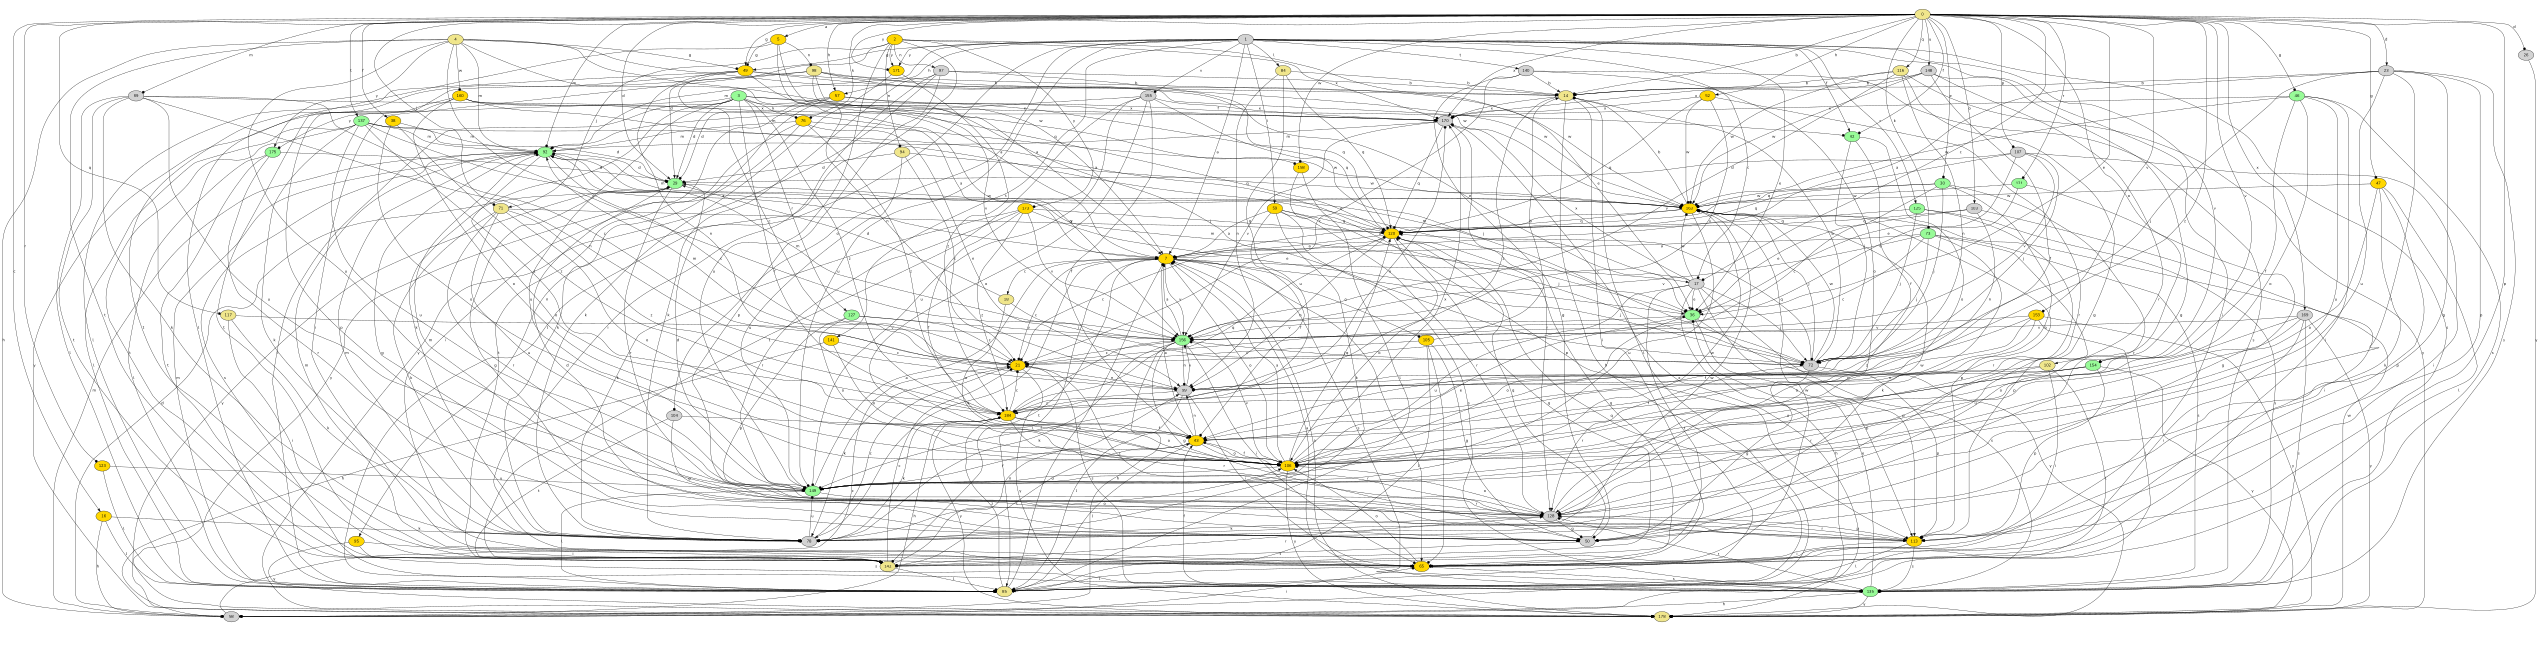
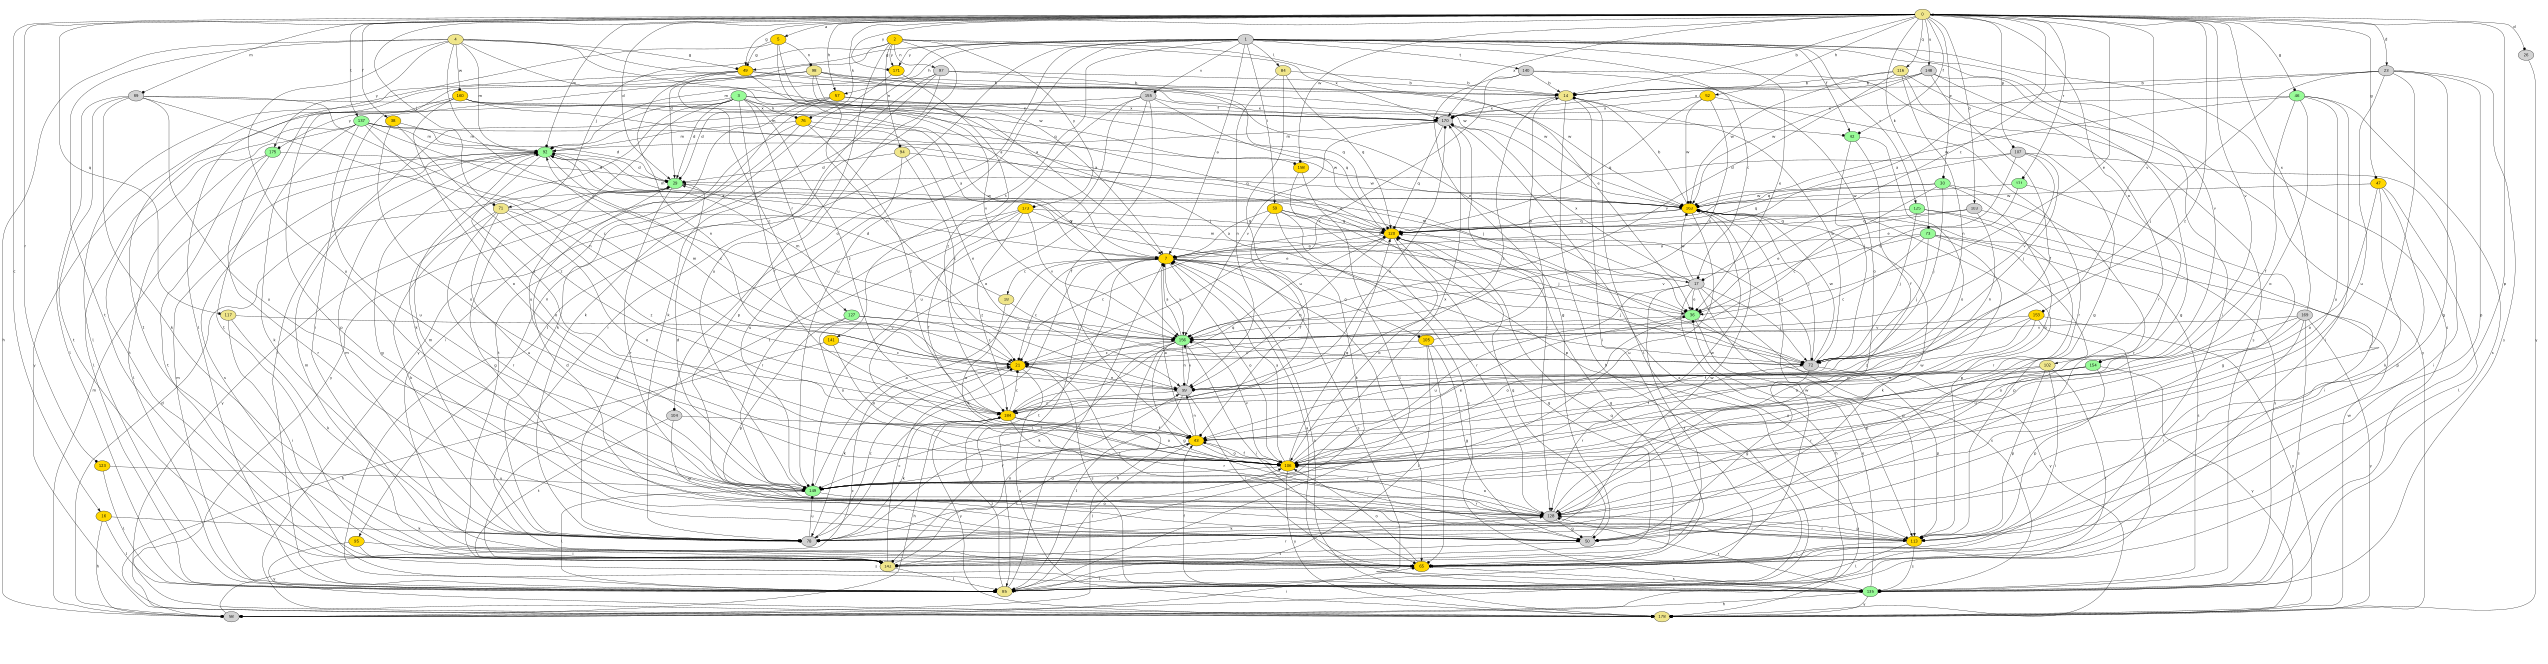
edge "0" -> "169": reversed
edge "102" -> "113": added, label "p"
